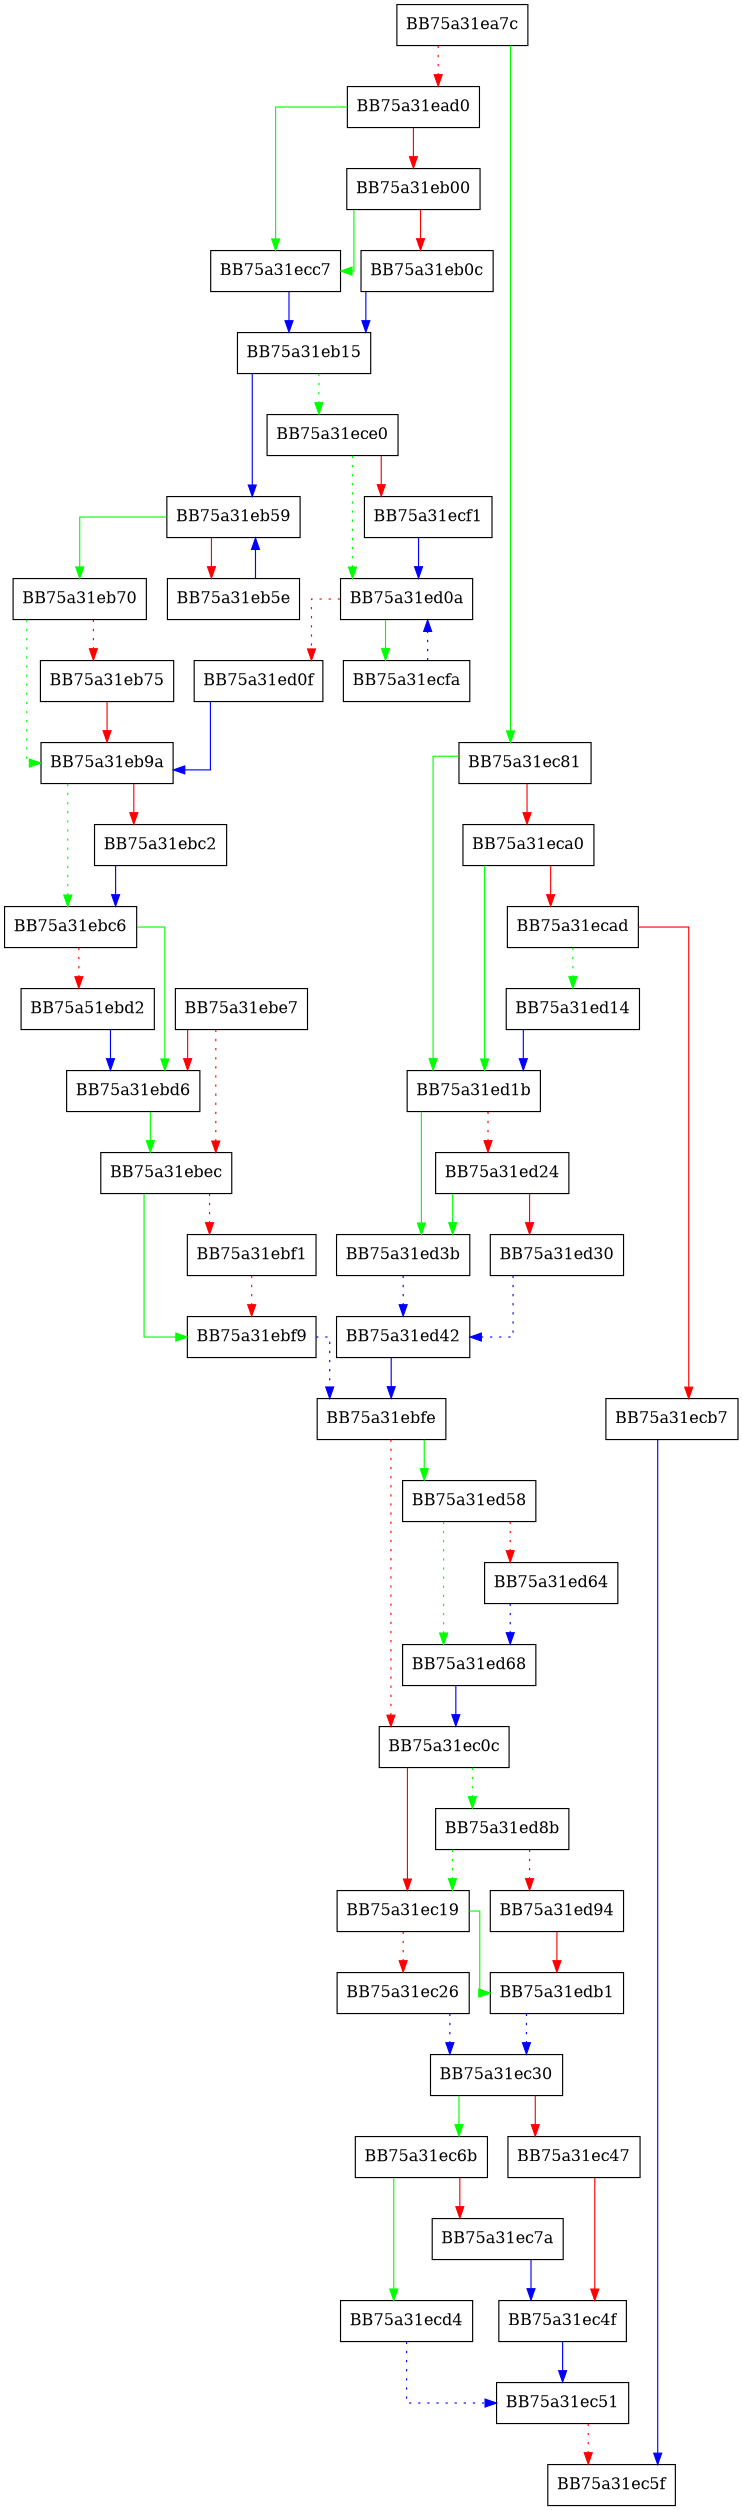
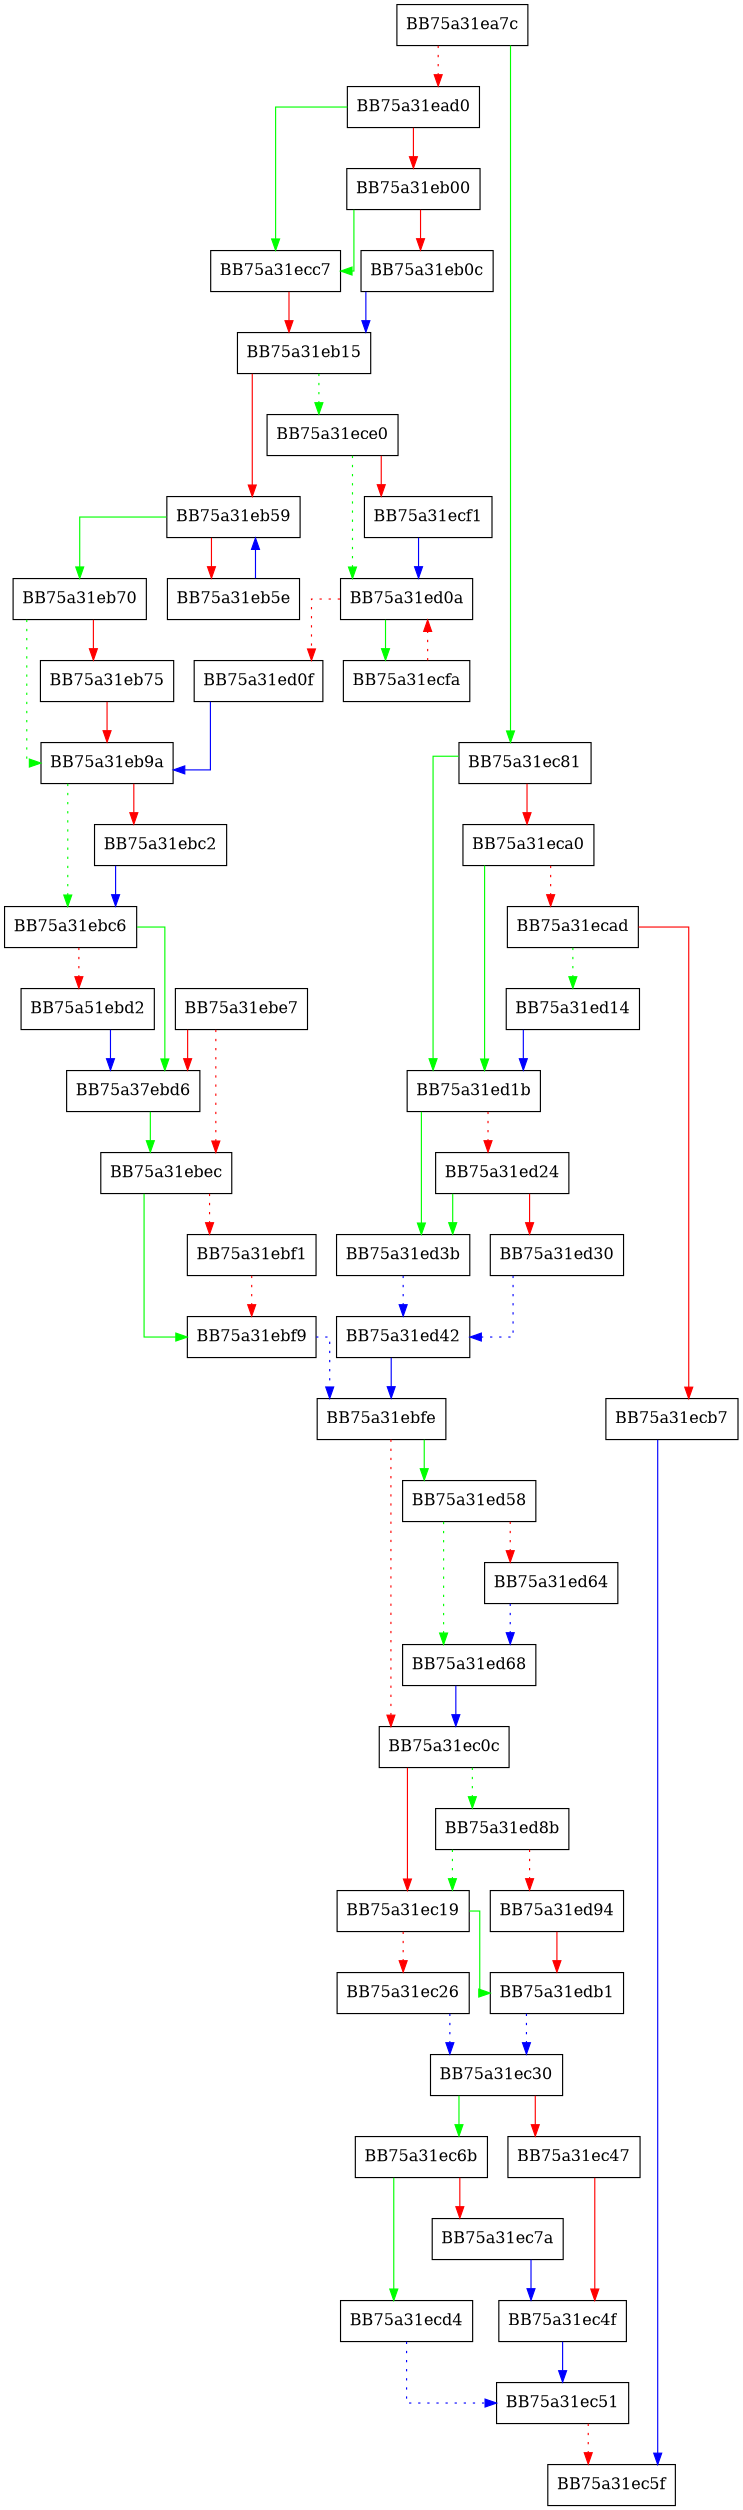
edge "BB75a31ecc7" -> "BB75a31eb15": color blue -> red
edge "BB75a31eb15" -> "BB75a31eb59": color blue -> red
edge "BB75a31eb70" -> "BB75a31eb75": style dotted -> solid
edge "BB75a31ecfa" -> "BB75a31ed0a": color blue -> red
edge "BB75a31eca0" -> "BB75a31ecad": style solid -> dotted
node "BB75a31ebd6": label "BB75a31ebd6" -> "BB75a37ebd6"
